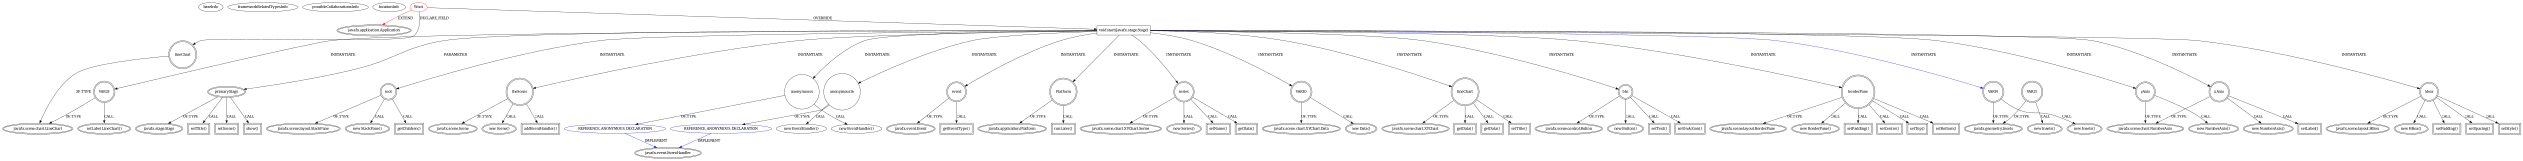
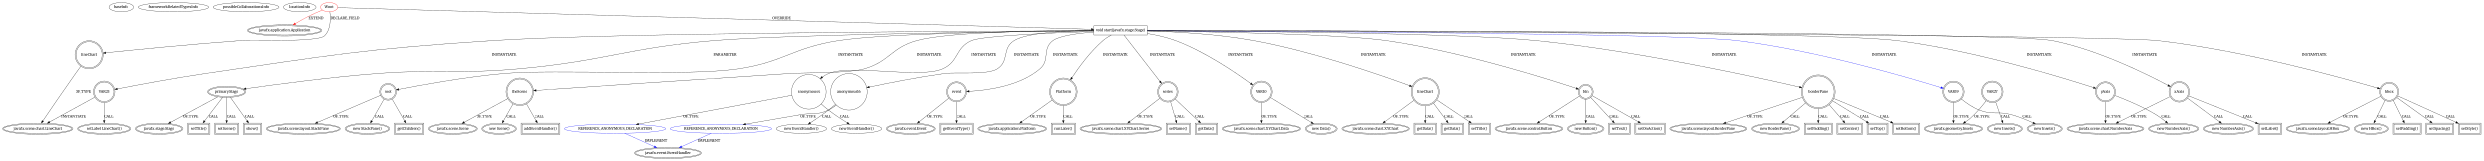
edge "VAR23" -> "javafx.scene.chart.LineChart": label "OF_TYPE" -> "INSTANTIATE"
node "new Series()": removed
